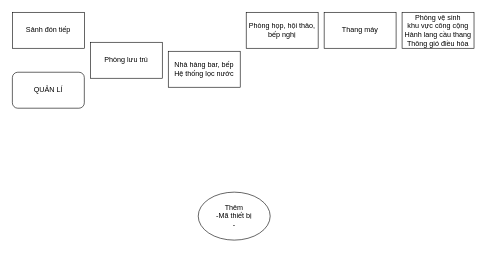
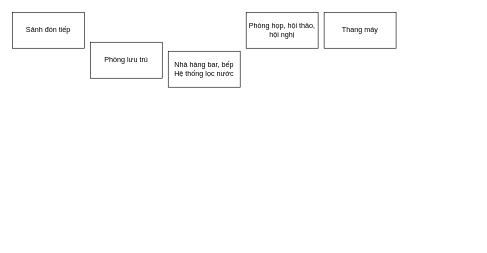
node "Phòng họp, hội thảo, bếp nghị": label "Phòng họp, hội thảo, bếp nghị" -> "Phòng họp, hội thảo, hội nghị"
node "Phòng vệ sinh khu vực công cộng Hành lang cầu thang Thông gió điều hòa": removed
node "QUẢN LÍ": removed
node "Thêm -Mã thiết bị -": removed
